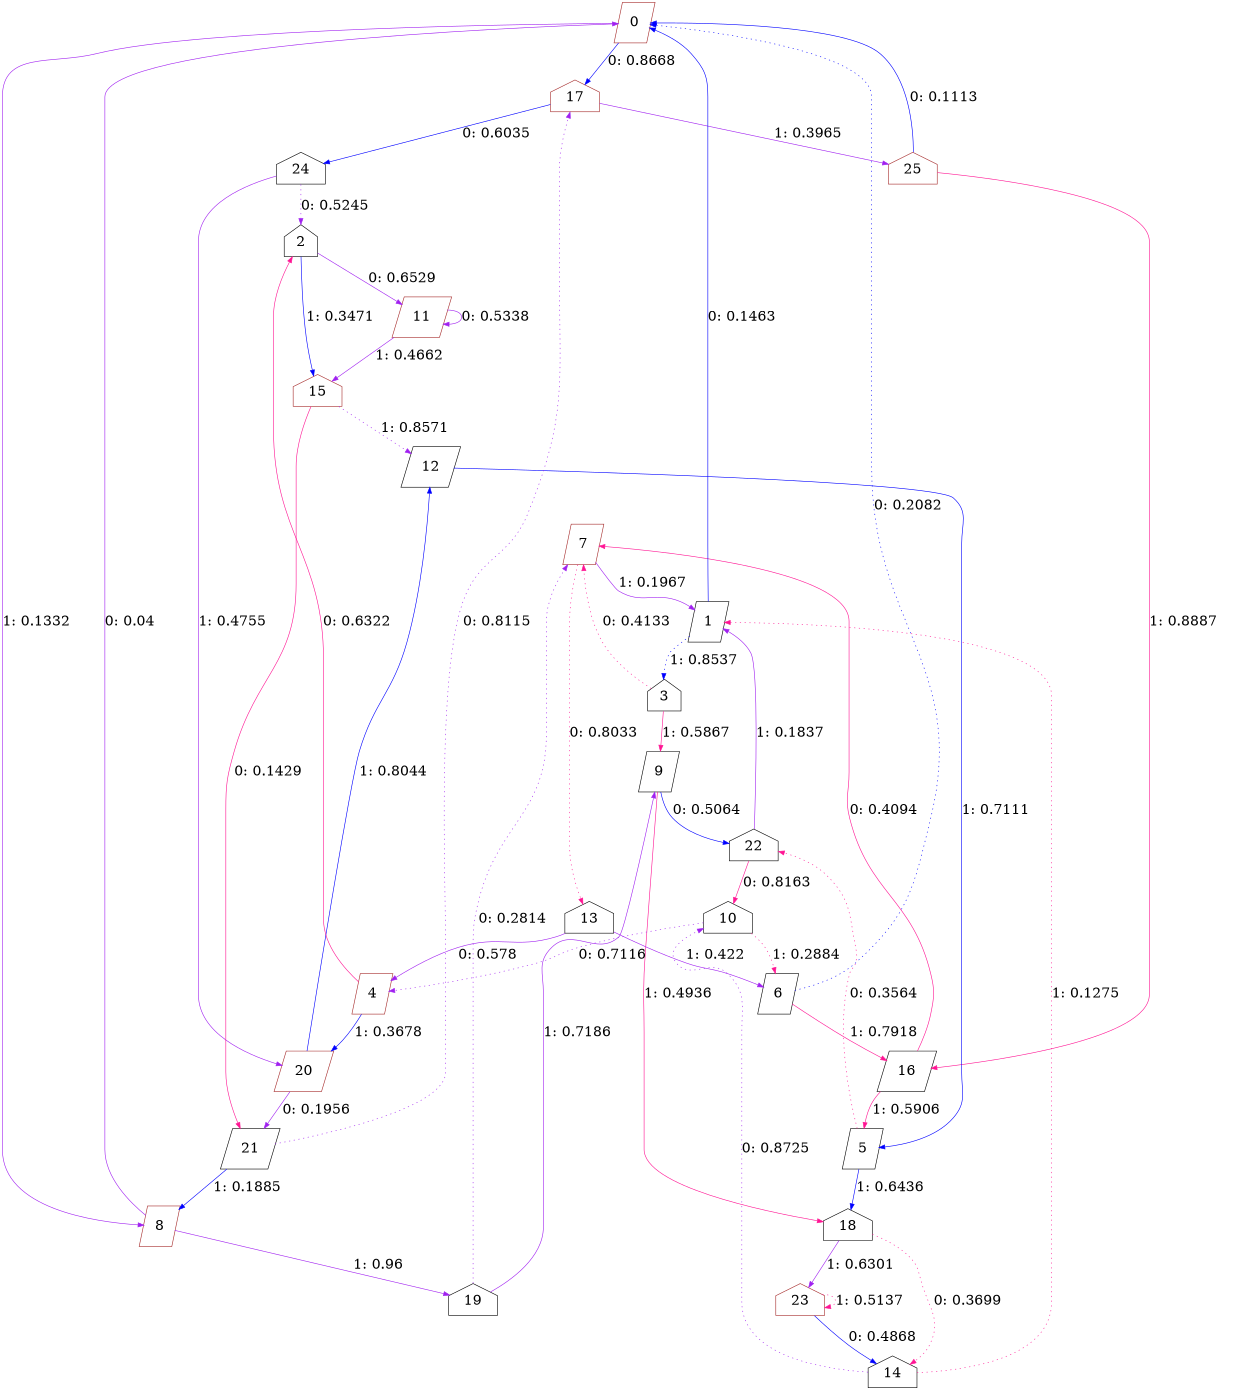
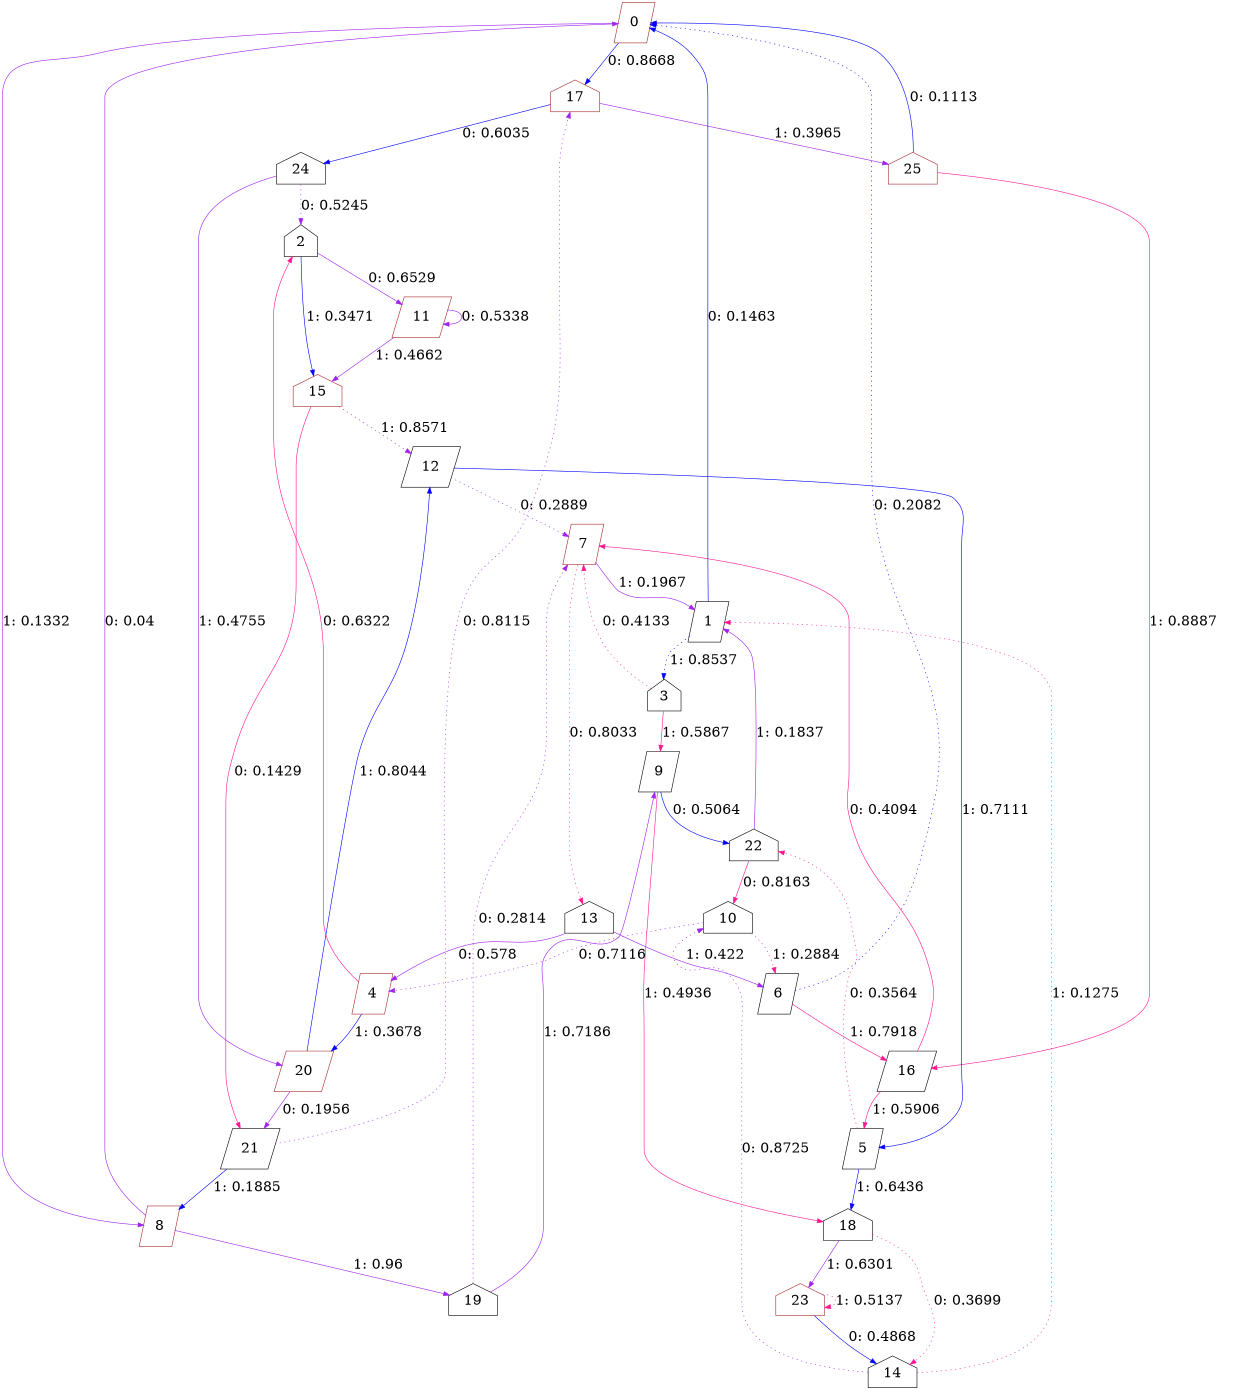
edge "12" -> "7": added, label "0: 0.2889"
